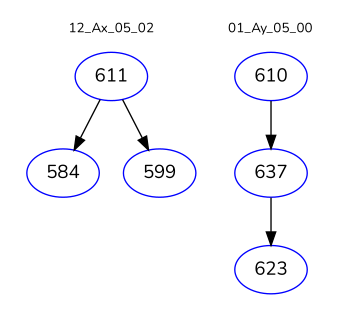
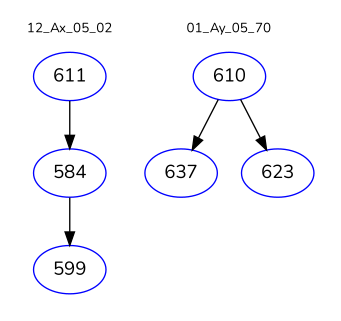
cluster "01_Ay_05_00": label "01_Ay_05_00" -> "01_Ay_05_70"
edge "611" -> "599": now "584" -> "599"
edge "637" -> "623": now "610" -> "623"
